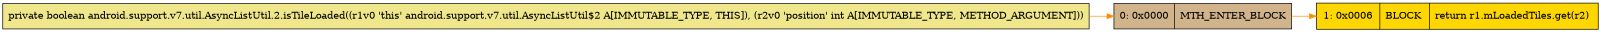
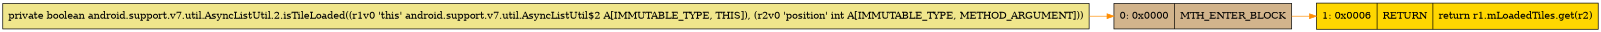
node "1: 0x0006": text "BLOCK" -> "RETURN"
